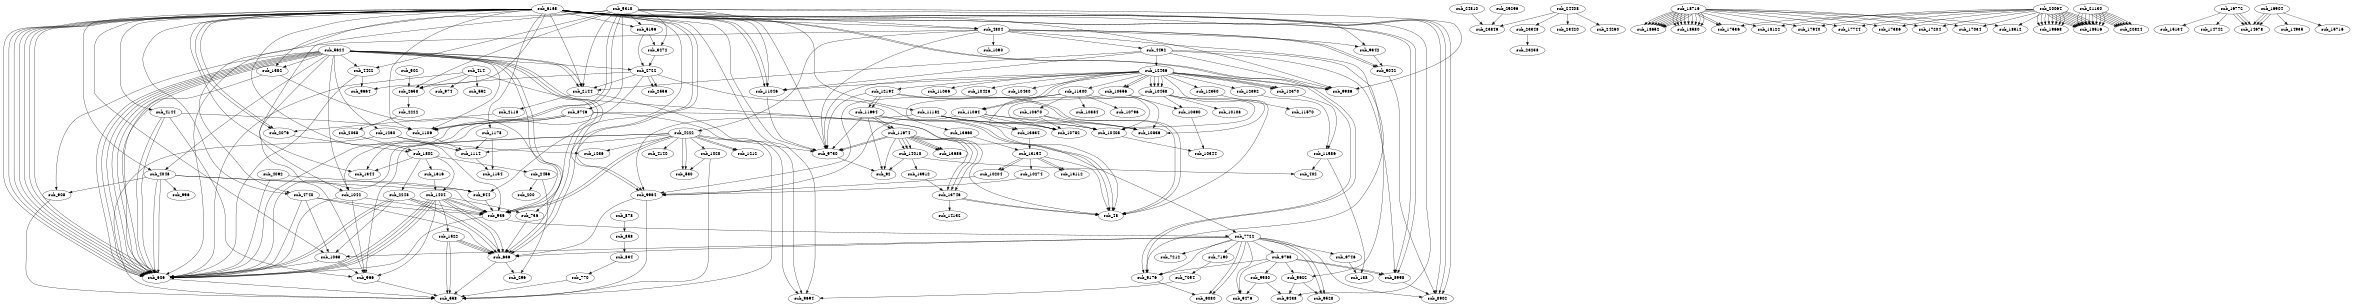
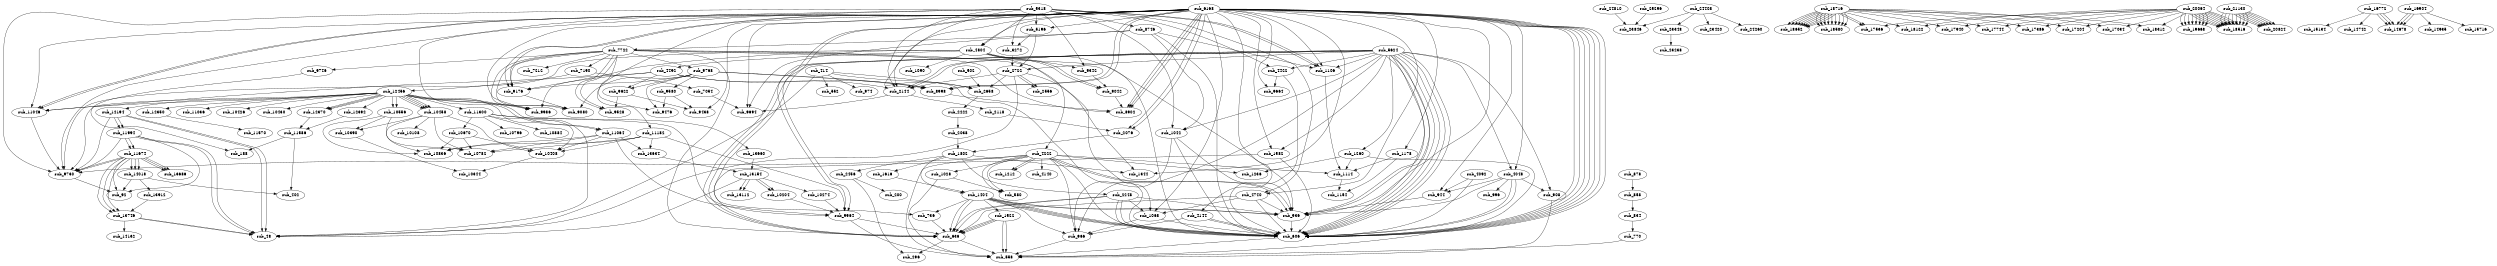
edge "sub_4492" -> "sub_12456": now "sub_7190" -> "sub_12456"
edge "sub_9768" -> "sub_9080": added
edge "sub_4144" -> "sub_1106": removed
edge "sub_936" -> "sub_7722": reversed
